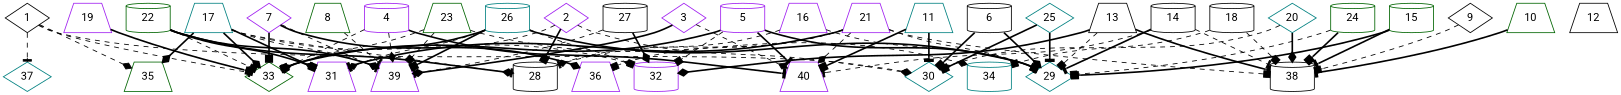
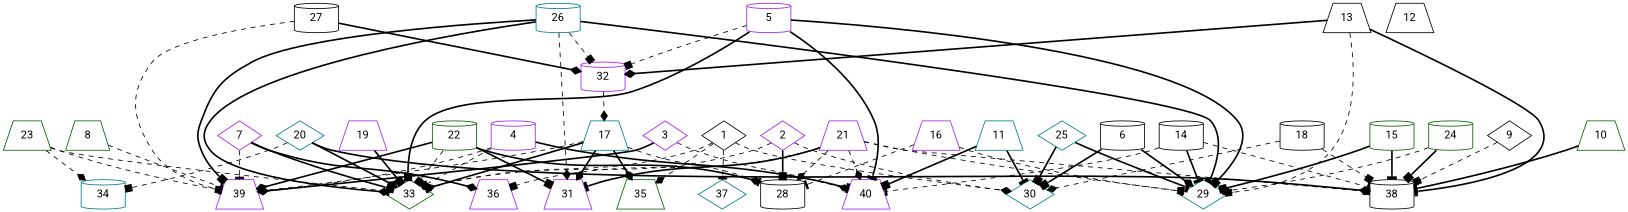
edge "17" -> "32": reversed
edge "20" -> "33": added
